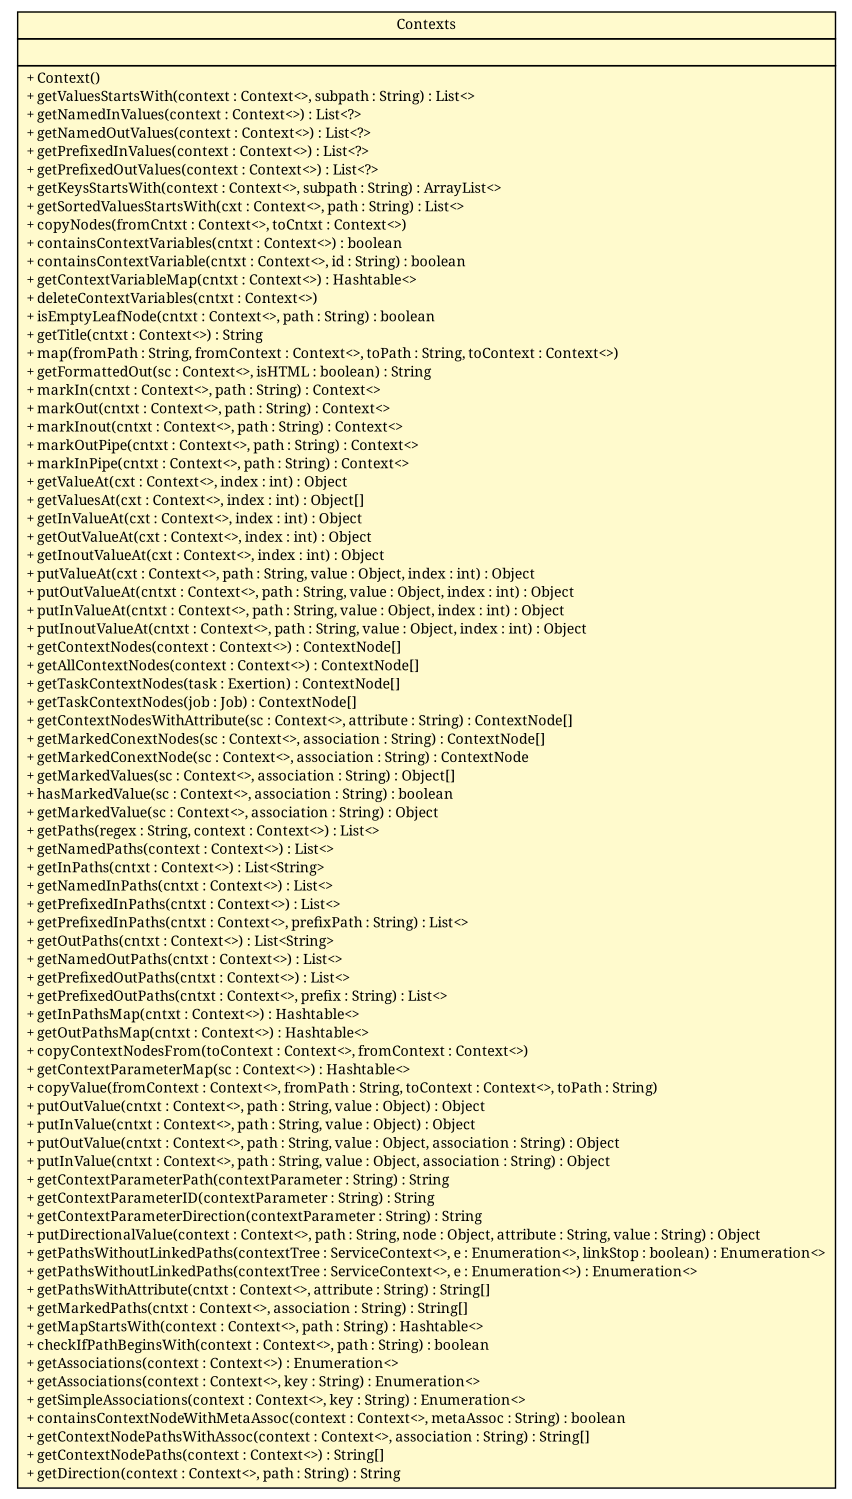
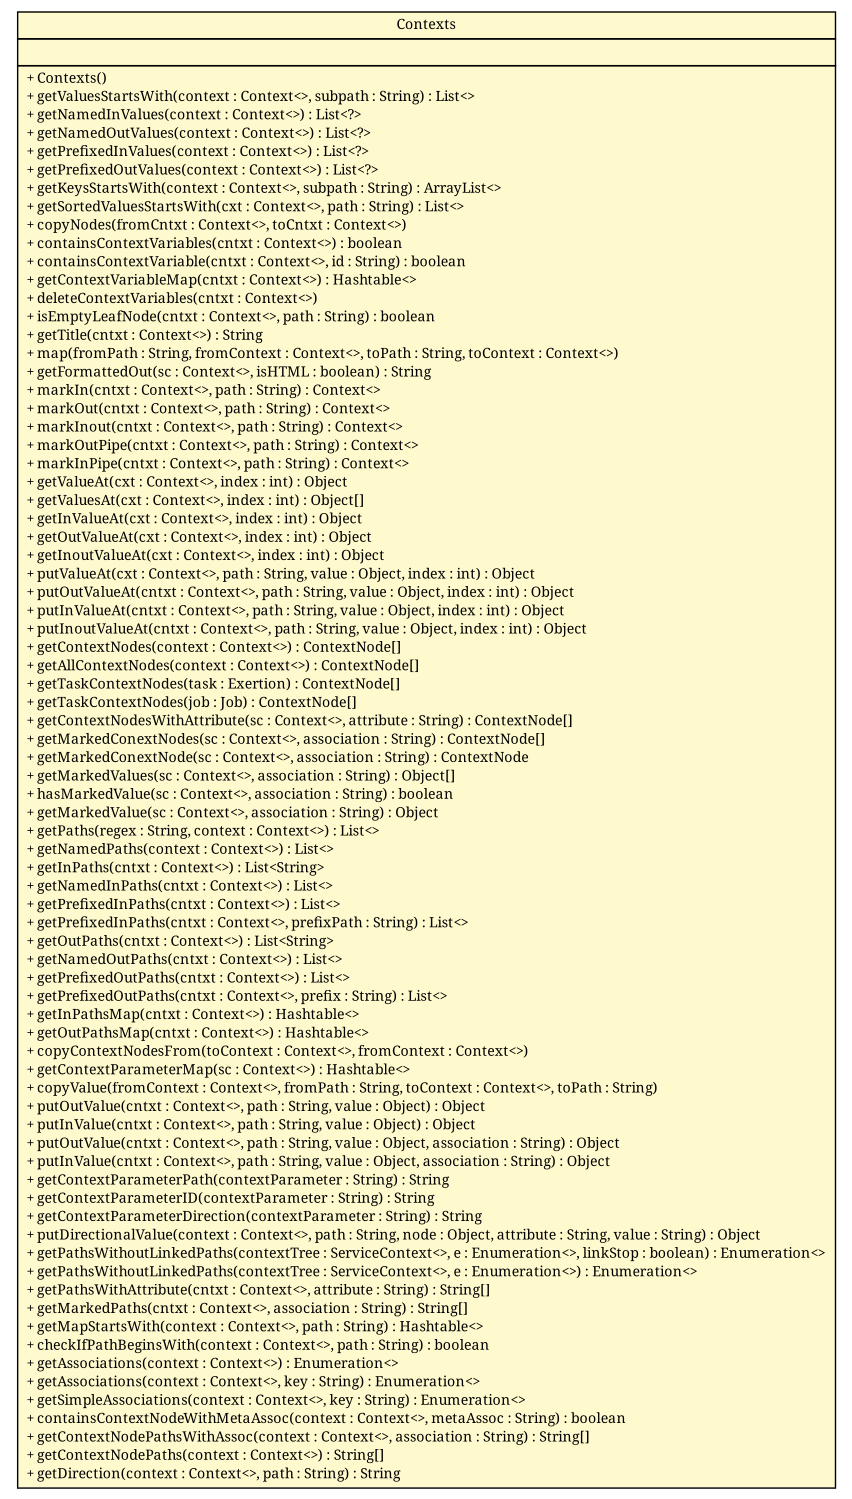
node "Contexts": text "+ Context()" -> "+ Contexts()"
